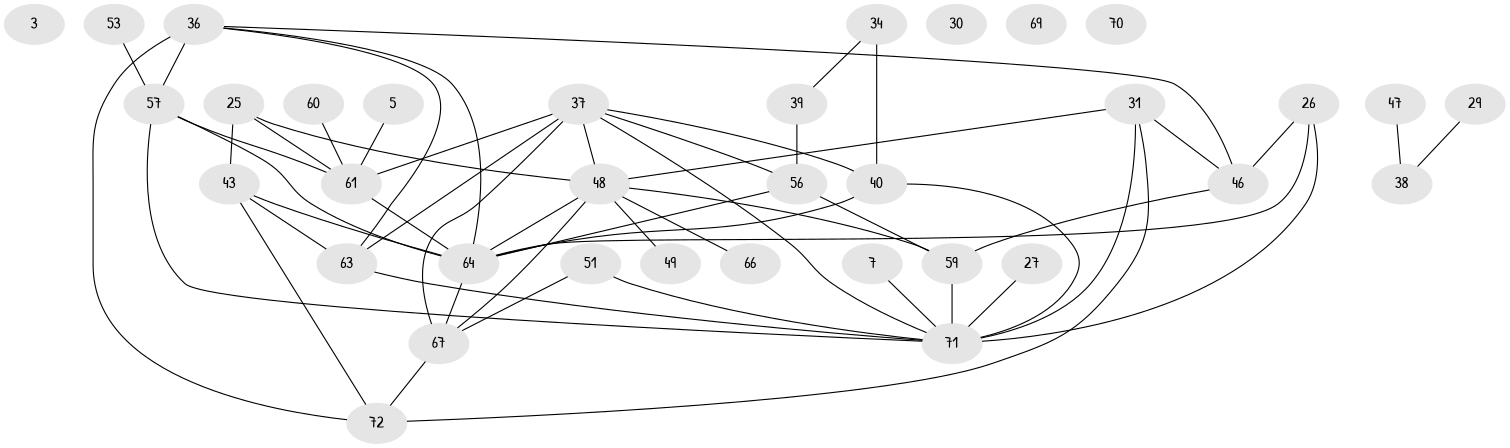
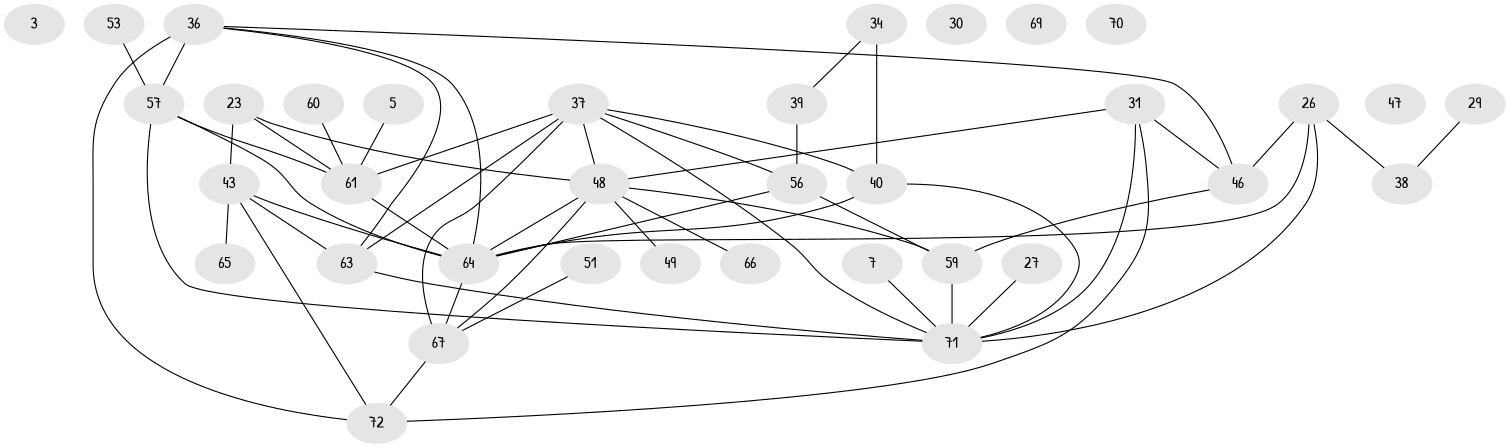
node "25": label "25" -> "23"
edge "47" -- "38": now "26" -- "38"
node "65": added
edge "51" -- "71": removed
